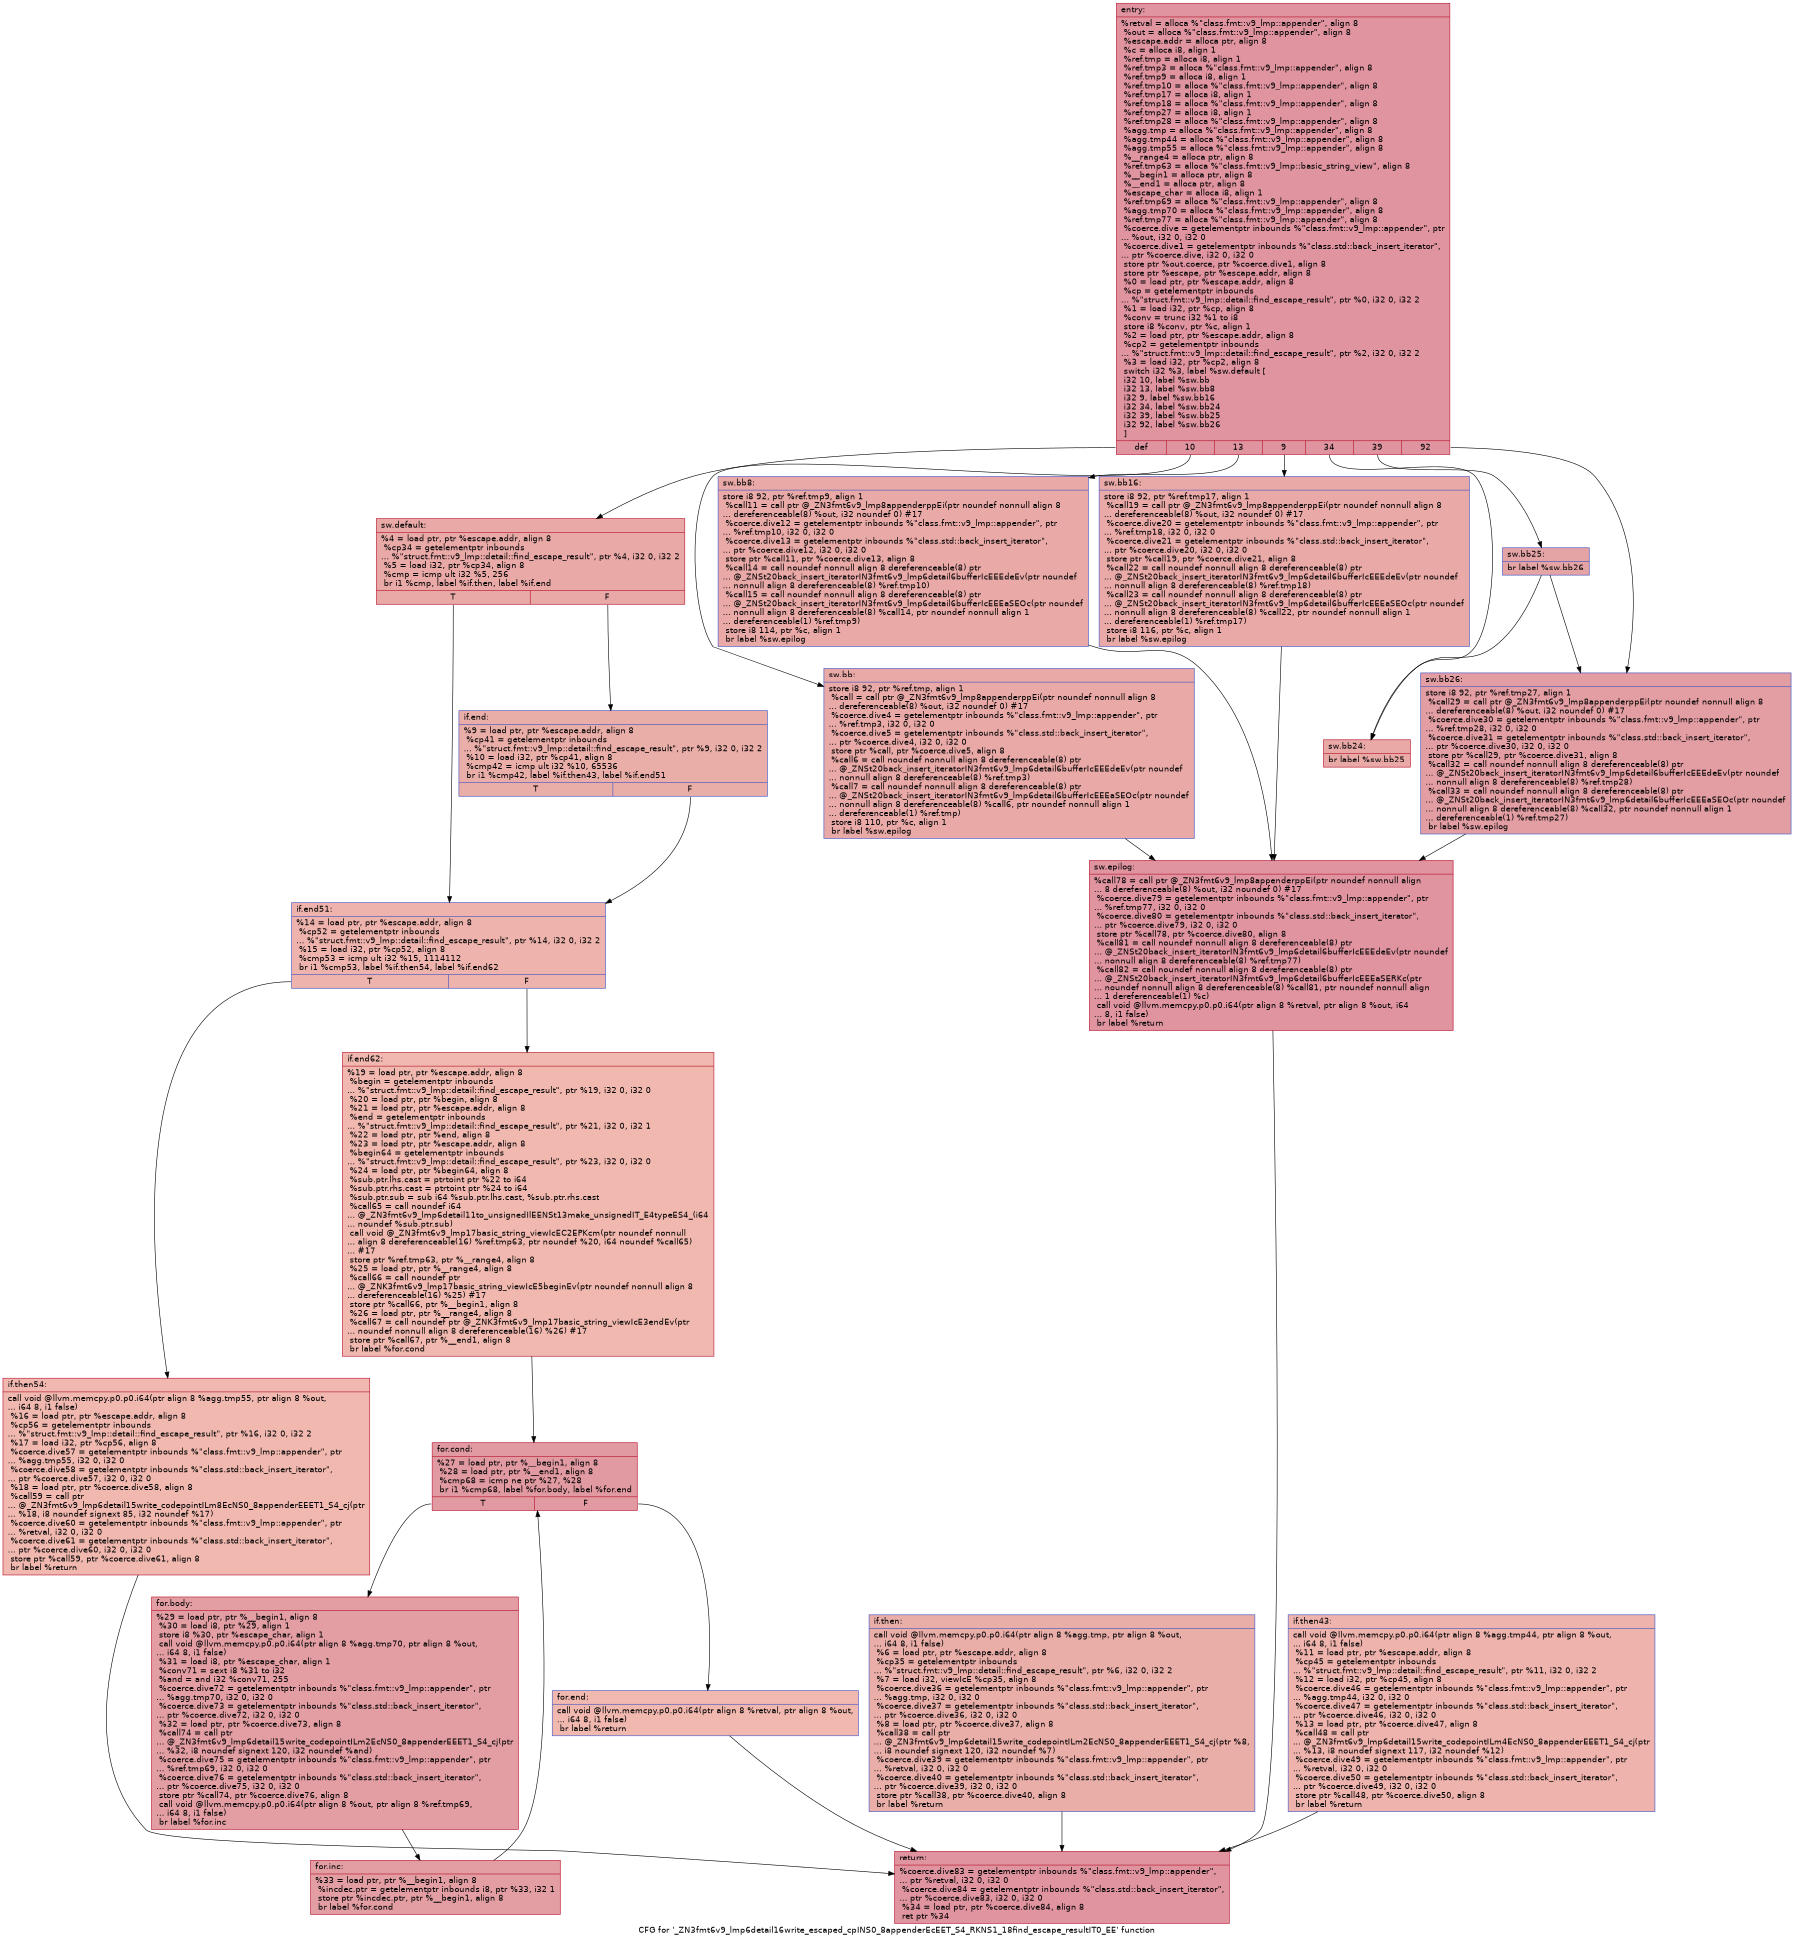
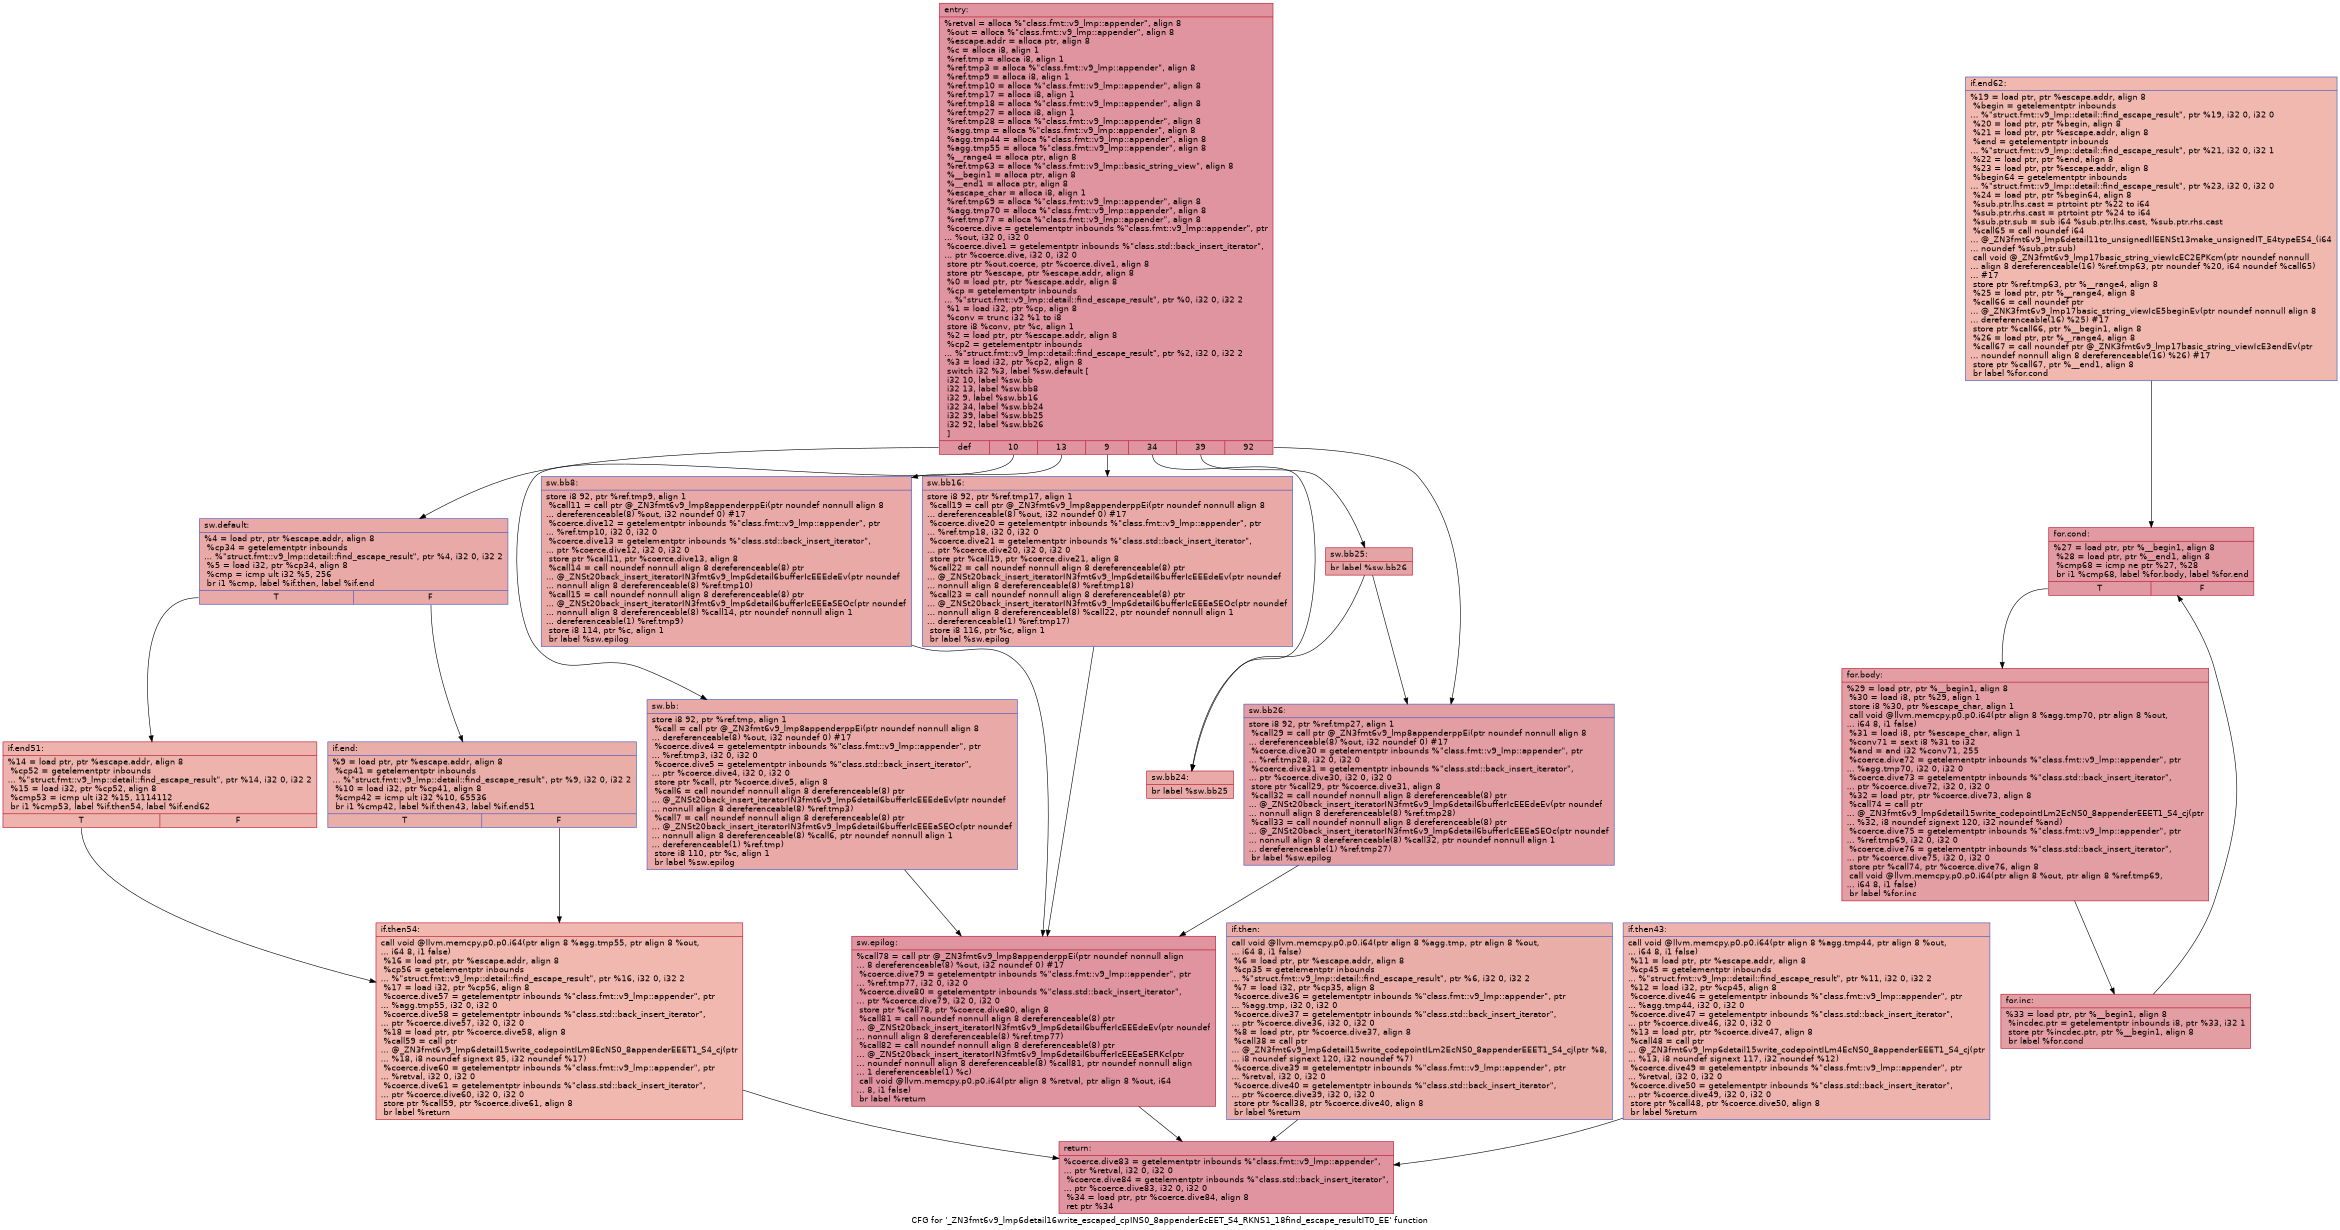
node "sw.default:": color #b70d28ff -> #3d50c3ff
node "sw.bb25:": color #3d50c3ff -> #b70d28ff
edge "if.end:" -> "if.end51:": now "if.end:" -> "if.then54:"
node "if.end51:": color #3d50c3ff -> #b70d28ff
edge "if.end51:" -> "if.end62:": removed
node "if.end62:": color #b70d28ff -> #3d50c3ff
node "if.then:": text "%7 = load i32, viewIcE %cp35, align 8" -> "%7 = load i32, ptr %cp35, align 8"
node "for.end:": removed
